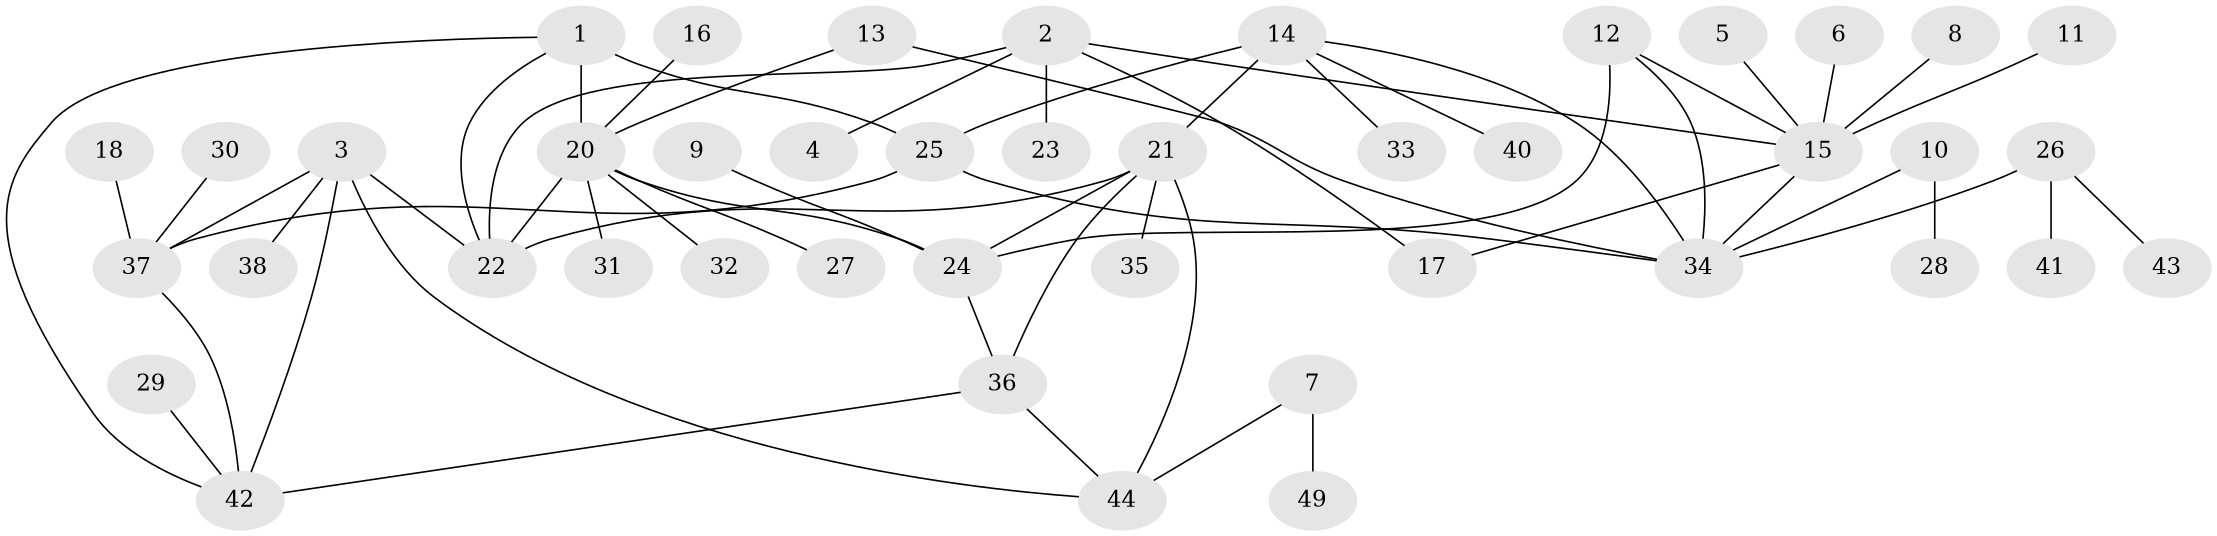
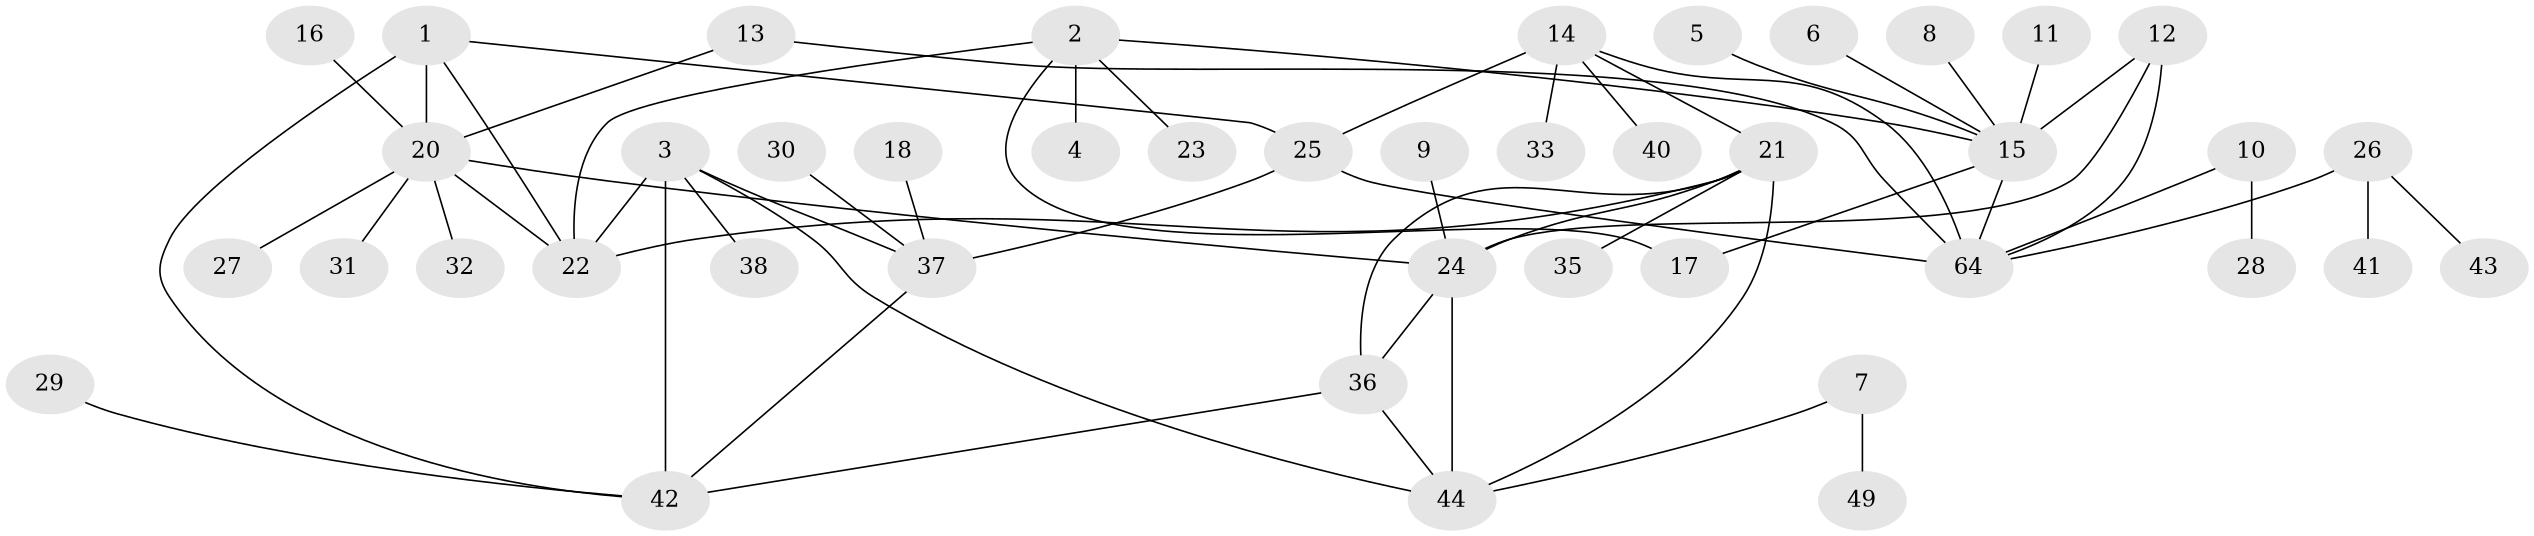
node "34": label "34" -> "64"
edge "24" -- "44": added
